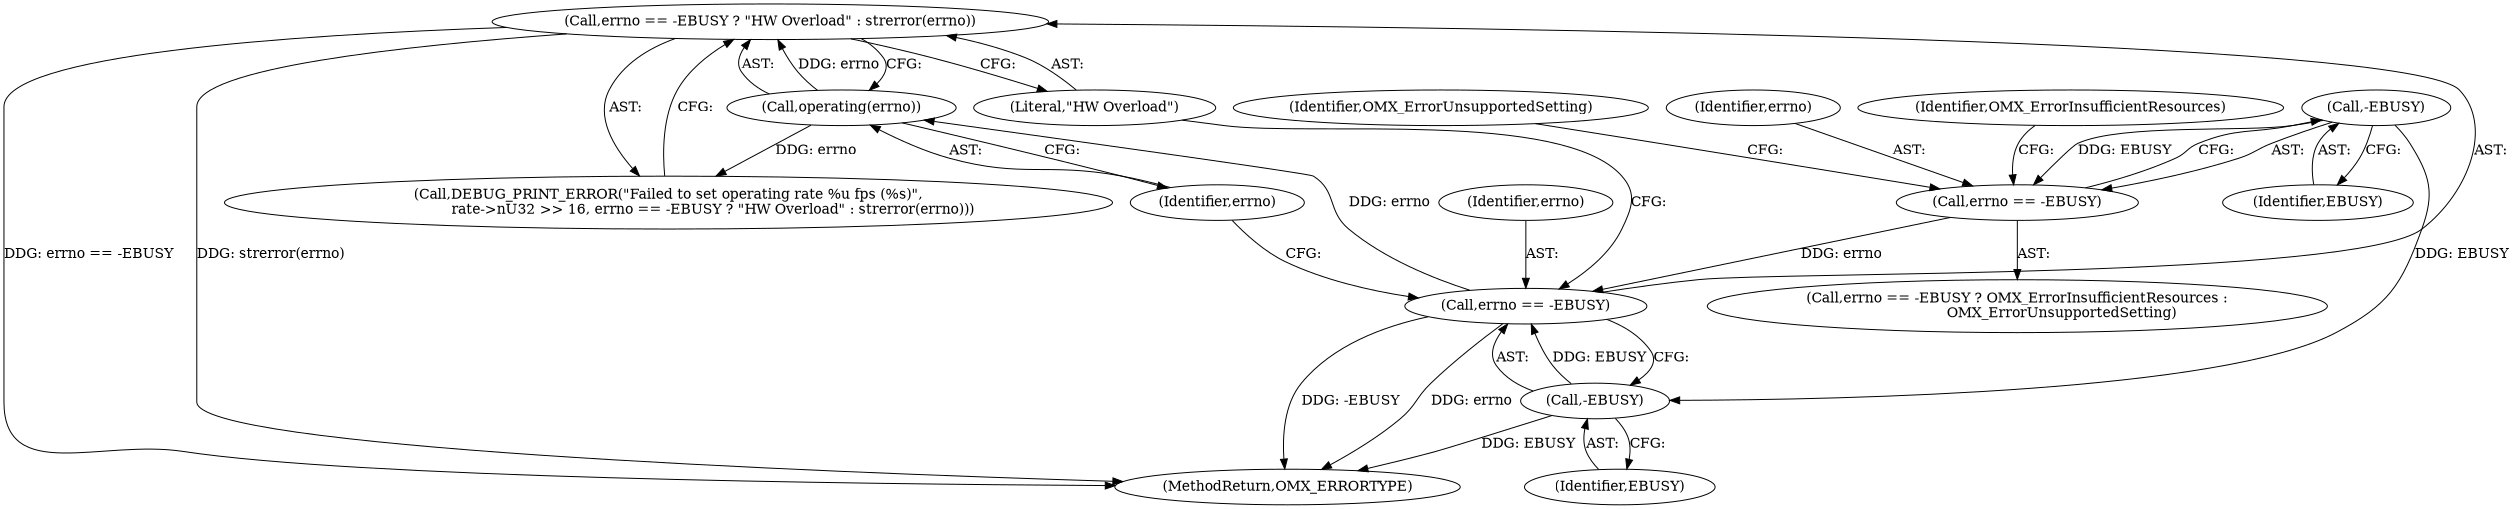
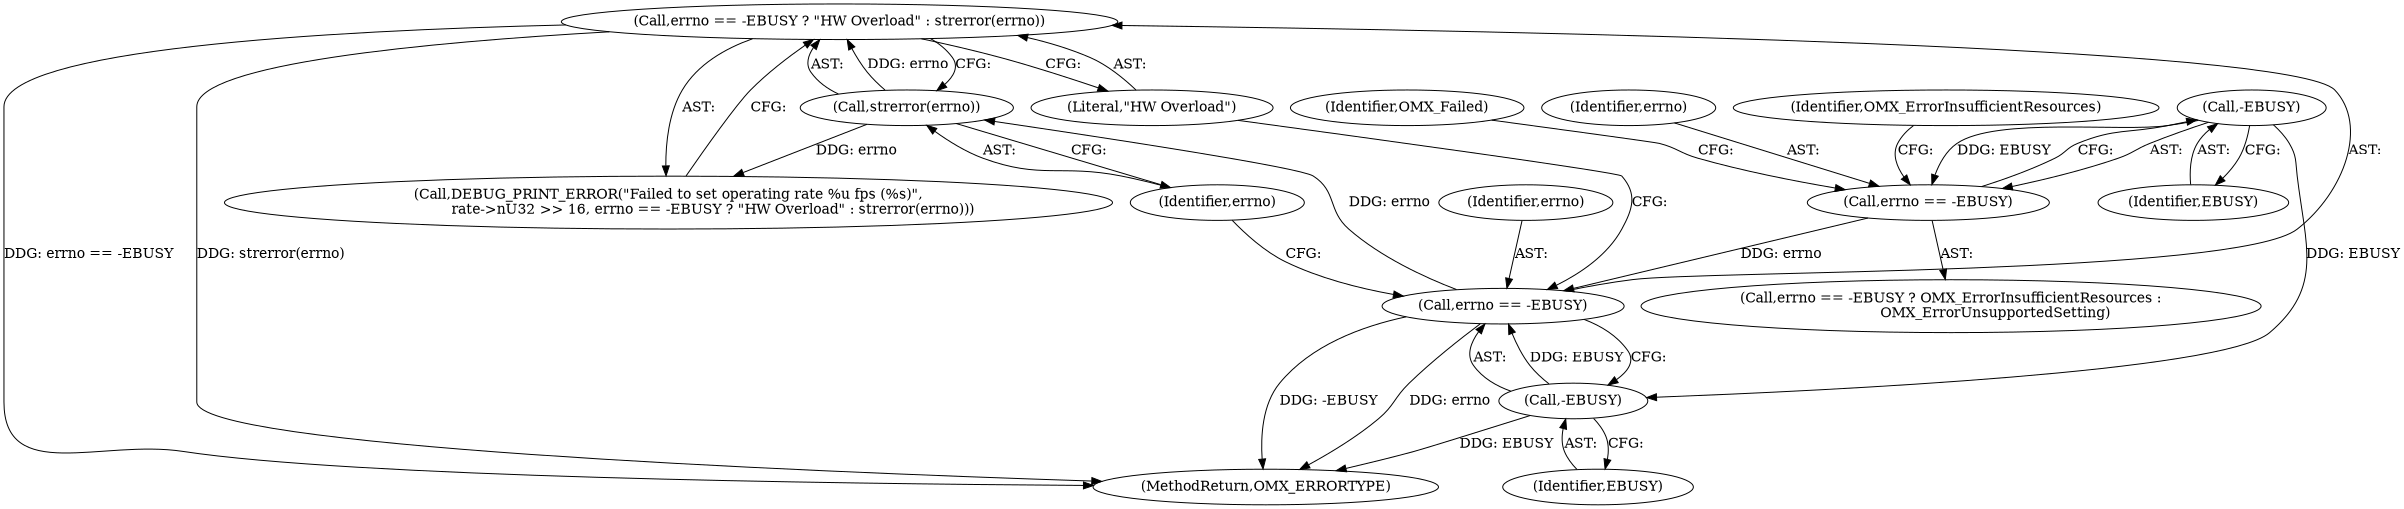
node "(Call,operating(errno))": label "(Call,operating(errno))" -> "(Call,strerror(errno))"
node "(Identifier,OMX_ErrorUnsupportedSetting)": label "(Identifier,OMX_ErrorUnsupportedSetting)" -> "(Identifier,OMX_Failed)"
